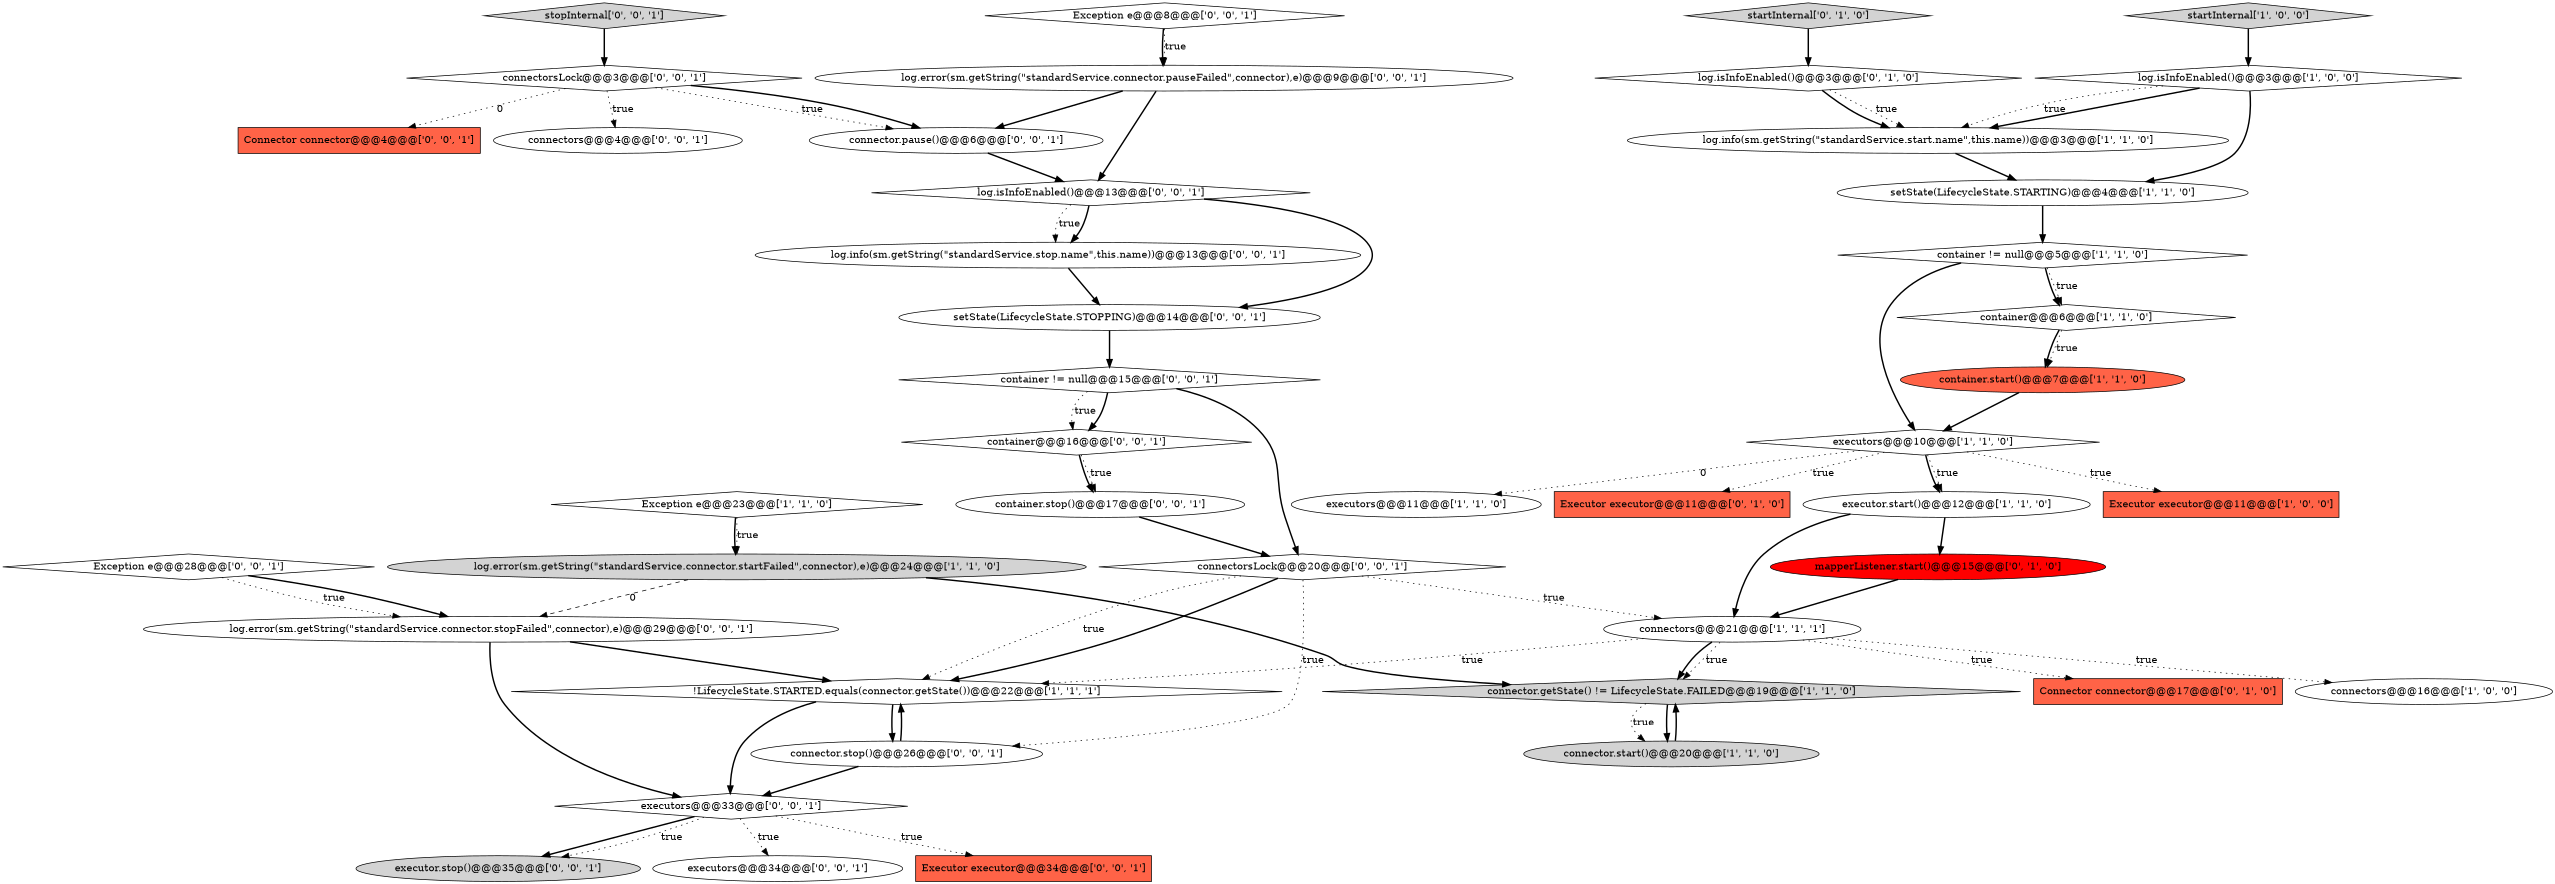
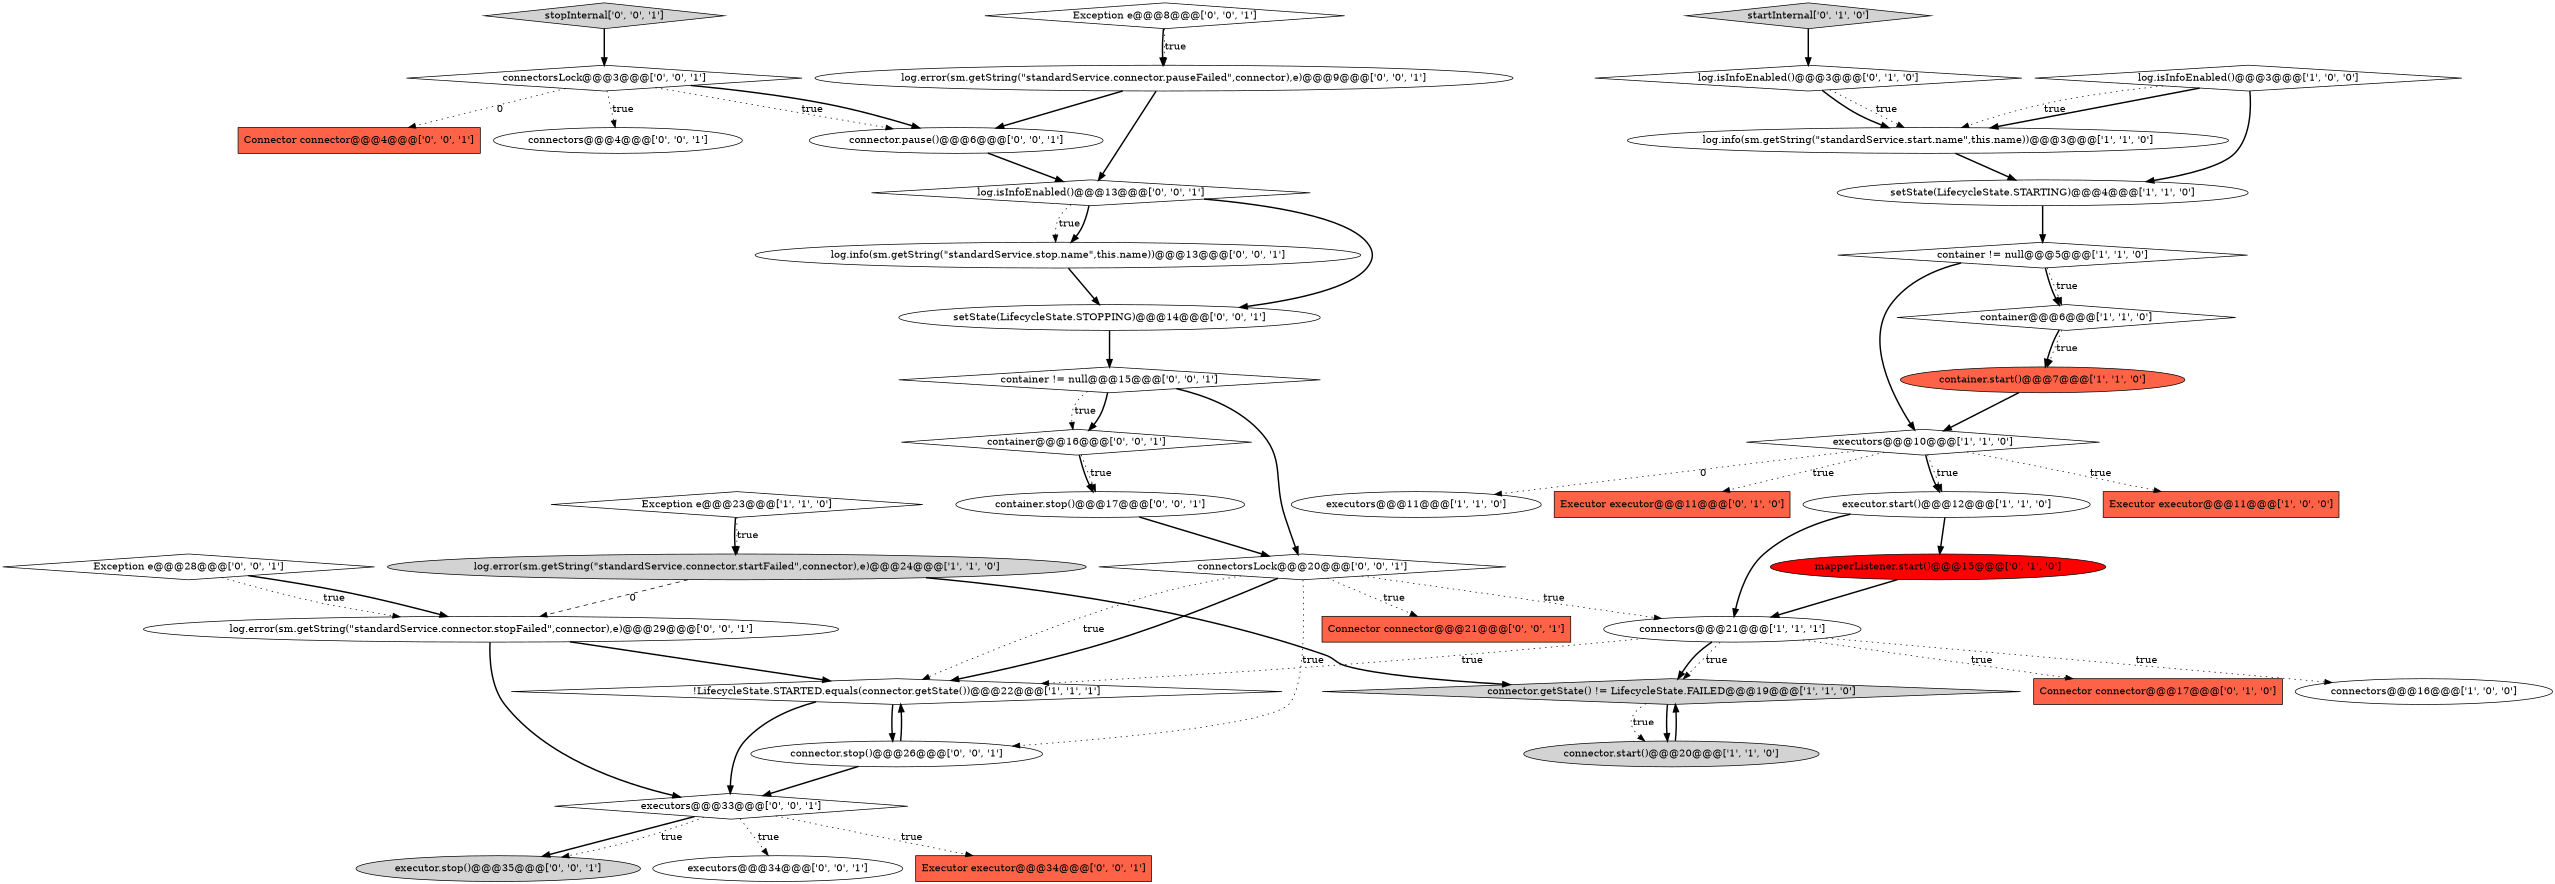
node "startInternal['1', '0', '0']": removed
node "Connector connector@@@21@@@['0', '0', '1']": added
